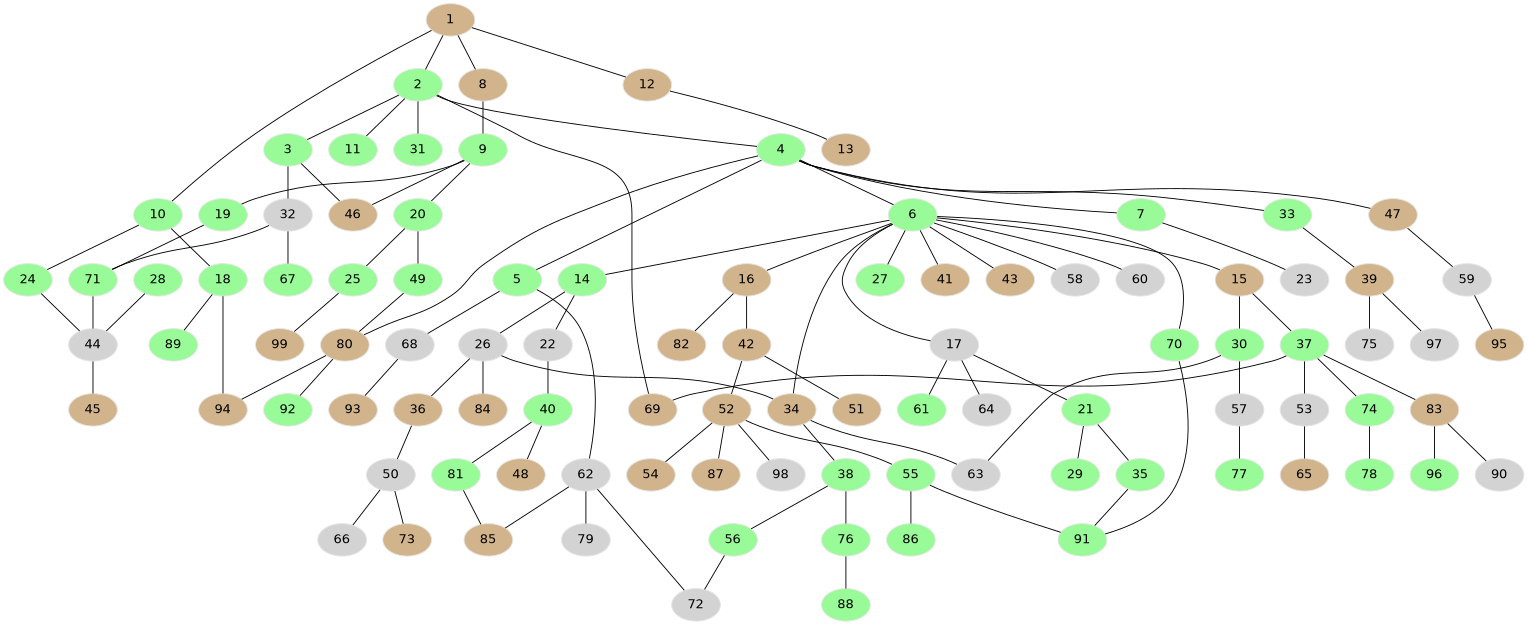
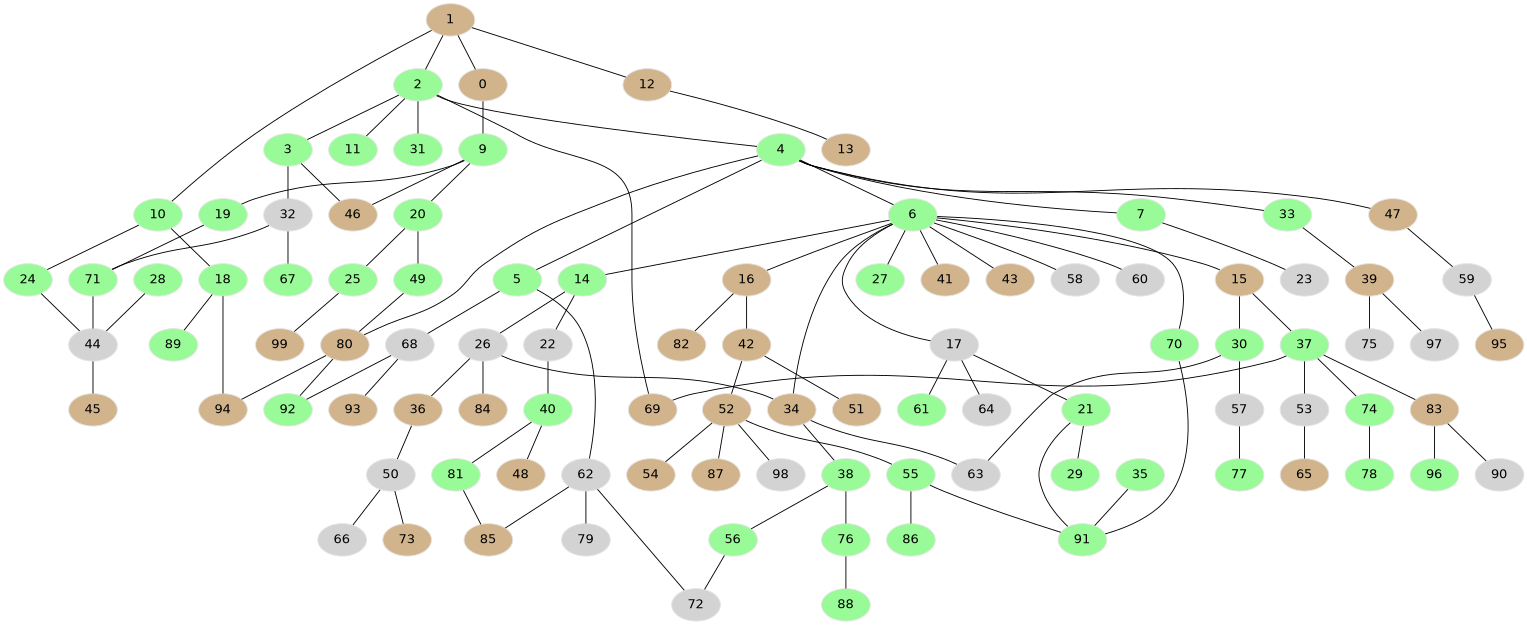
node "8": label "8" -> "0"
edge "68" -- "92": added
edge "21" -- "35": now "21" -- "91"
